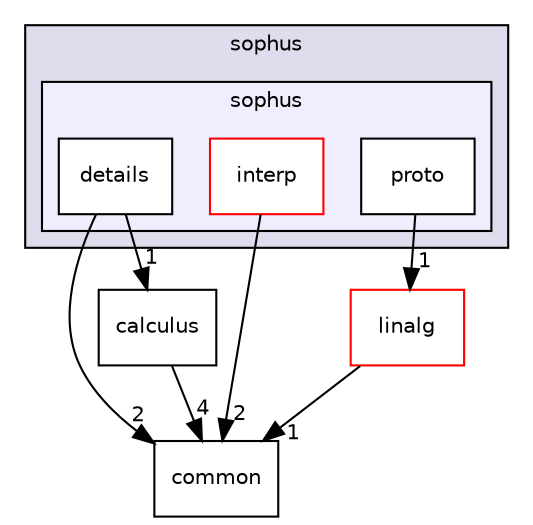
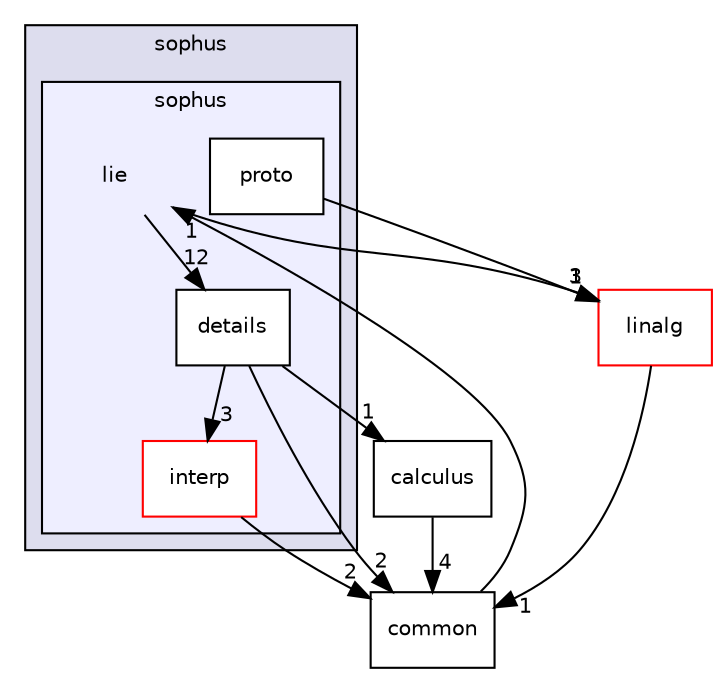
node "lie": added
edge "details" -> "interp": added
